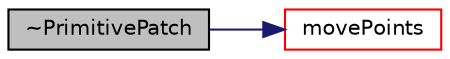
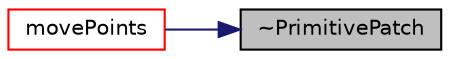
edge "~PrimitivePatch" -> "movePoints": reversed
